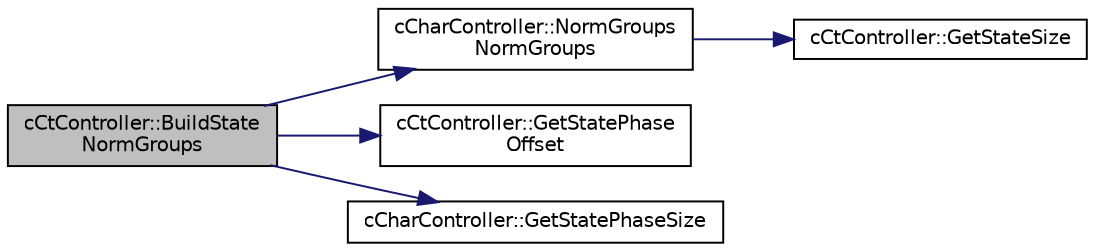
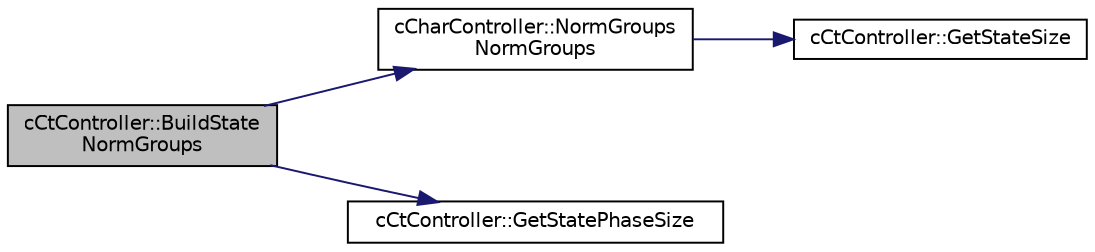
node "cCtController::GetStatePhase Offset": removed
node "cCharController::GetStatePhaseSize": label "cCharController::GetStatePhaseSize" -> "cCtController::GetStatePhaseSize"
